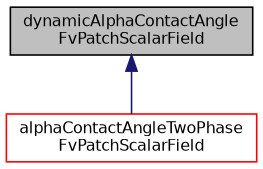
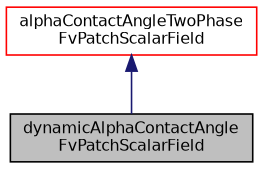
edge "alphaContactAngleTwoPhase FvPatchScalarField" -> "dynamicAlphaContactAngle FvPatchScalarField": reversed
